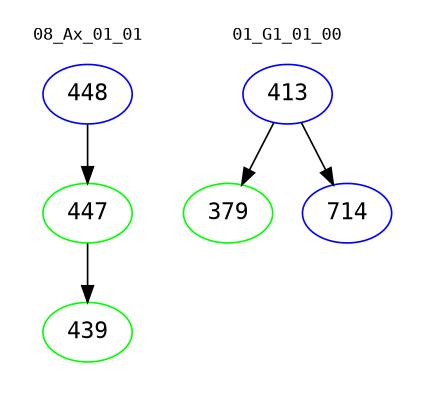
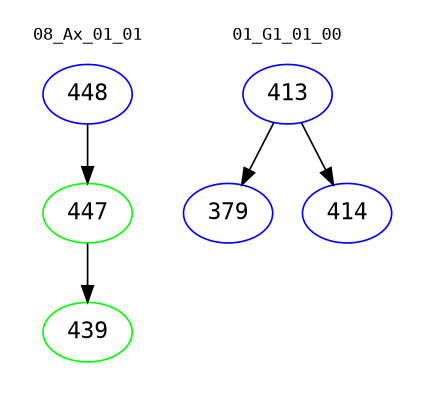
node "379": color green -> blue
node "714": label "714" -> "414"
